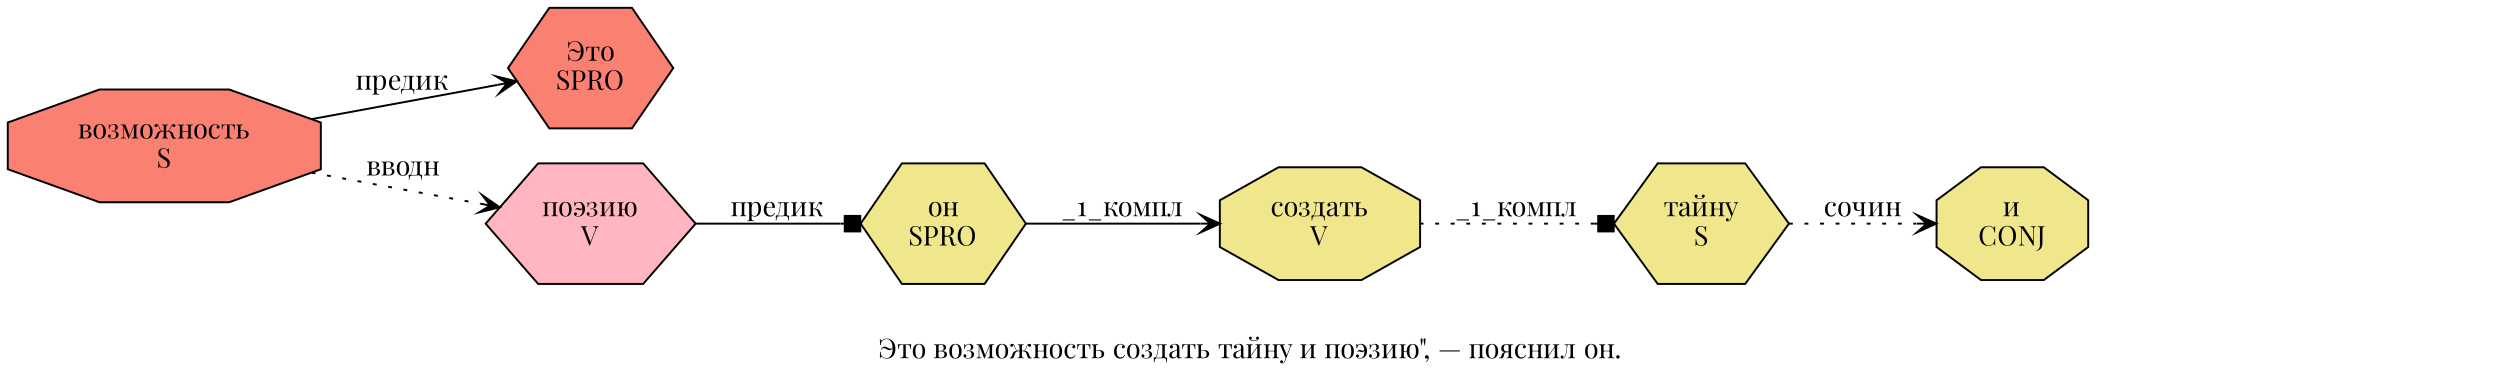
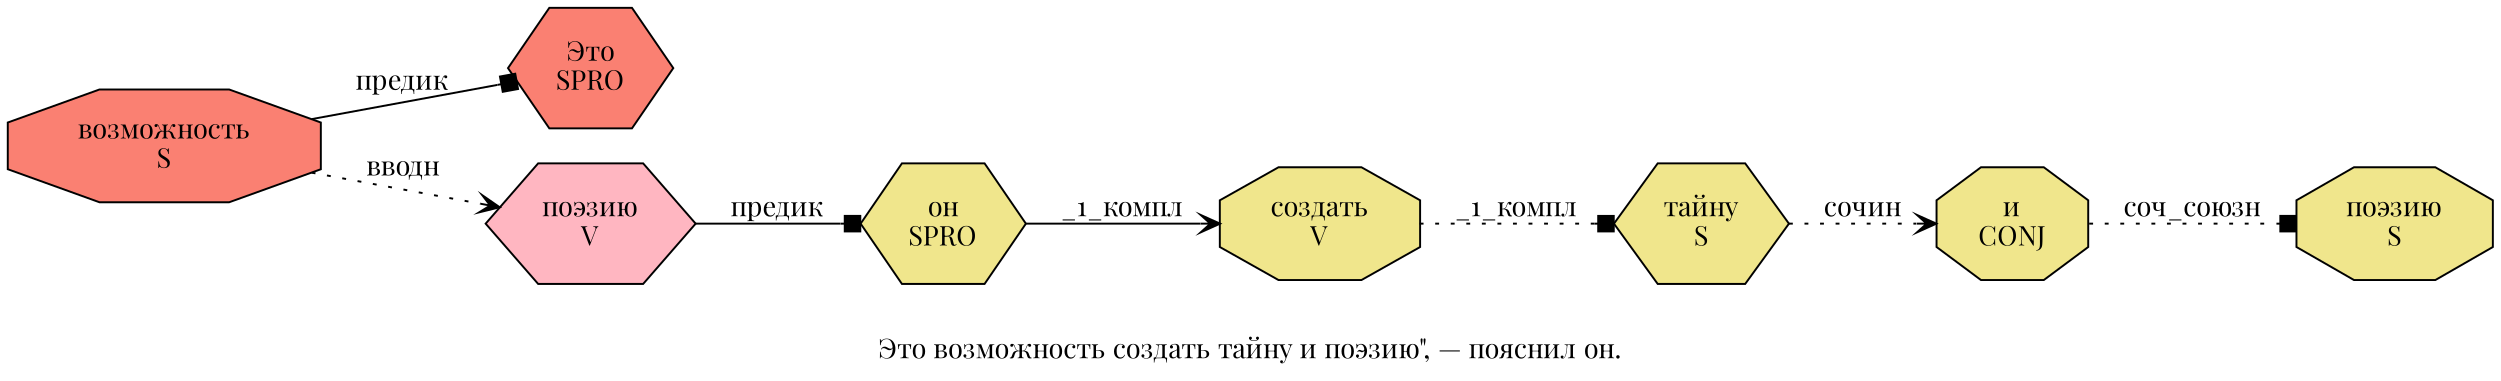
edge "возможность S" -> "Это SPRO": arrowhead vee -> box
node "поэзию S": added
